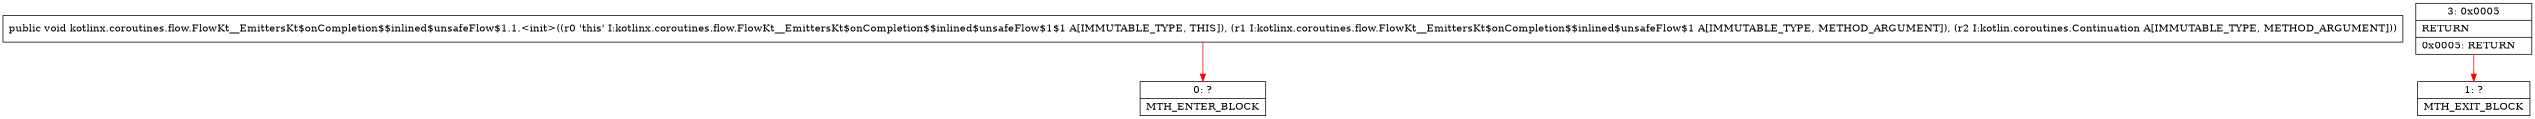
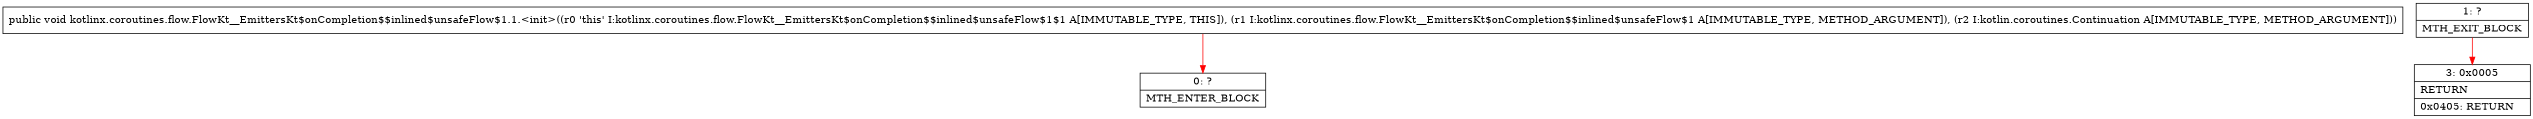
node "3: 0x0005": text "0x0005: RETURN" -> "0x0405: RETURN"
edge "3: 0x0005" -> "1: ?": reversed
